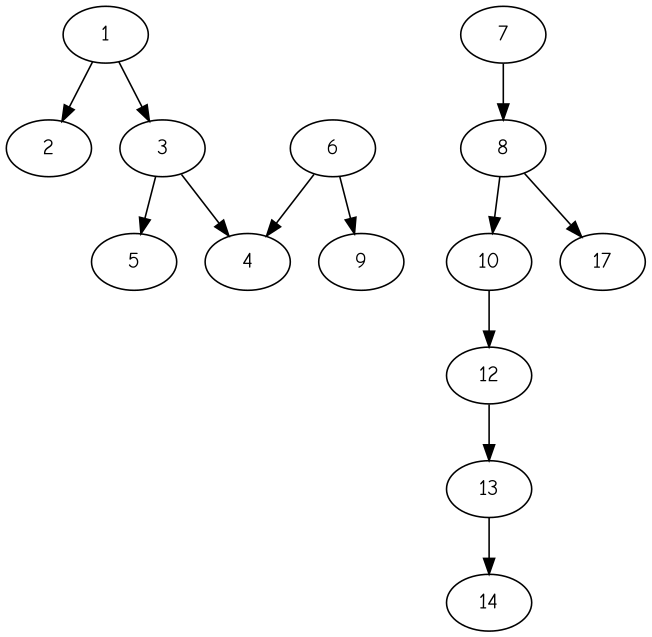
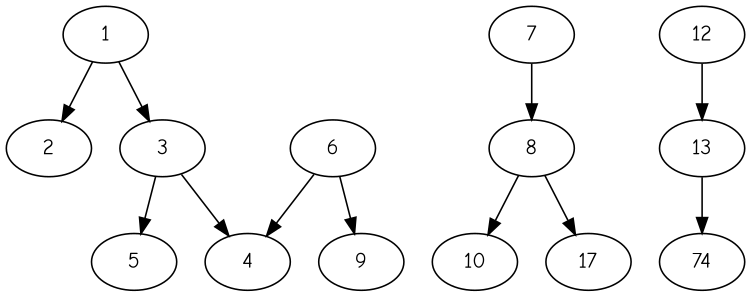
edge "10" -> "12": removed
node "14": label "14" -> "74"
